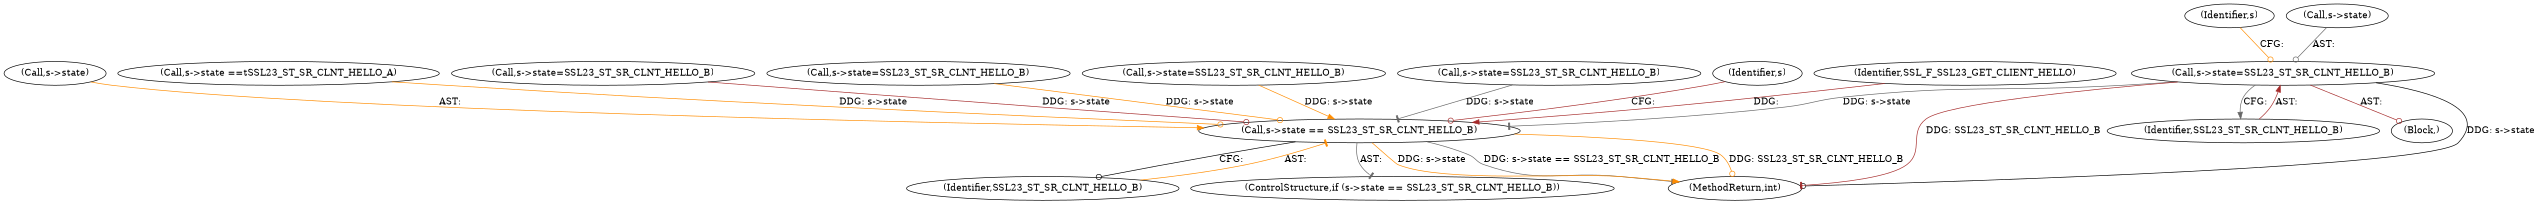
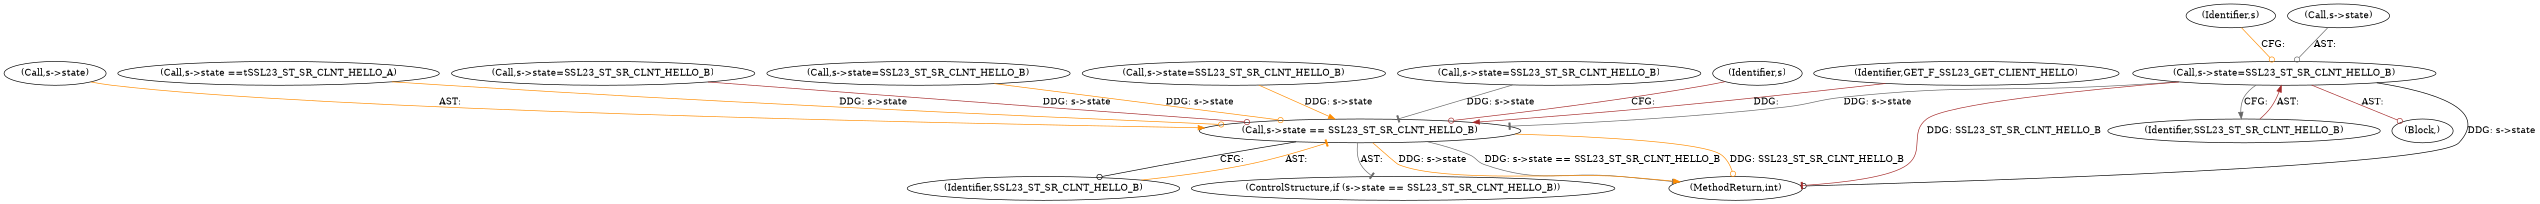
node "(Identifier,SSL_F_SSL23_GET_CLIENT_HELLO)": label "(Identifier,SSL_F_SSL23_GET_CLIENT_HELLO)" -> "(Identifier,GET_F_SSL23_GET_CLIENT_HELLO)"
